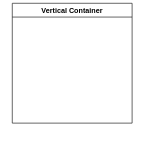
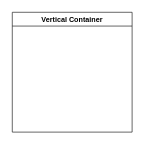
node "Vertical Container": moved (72, 63) -> (72, 72)
